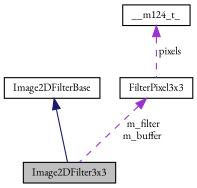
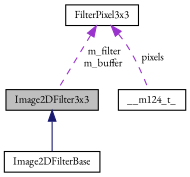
edge "FilterPixel3x3" -> "__m124_t_": reversed
edge "Image2DFilter3x3" -> "Image2DFilterBase": reversed
